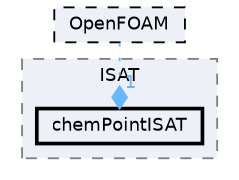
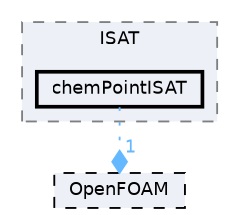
edge "OpenFOAM" -> "chemPointISAT": reversed
